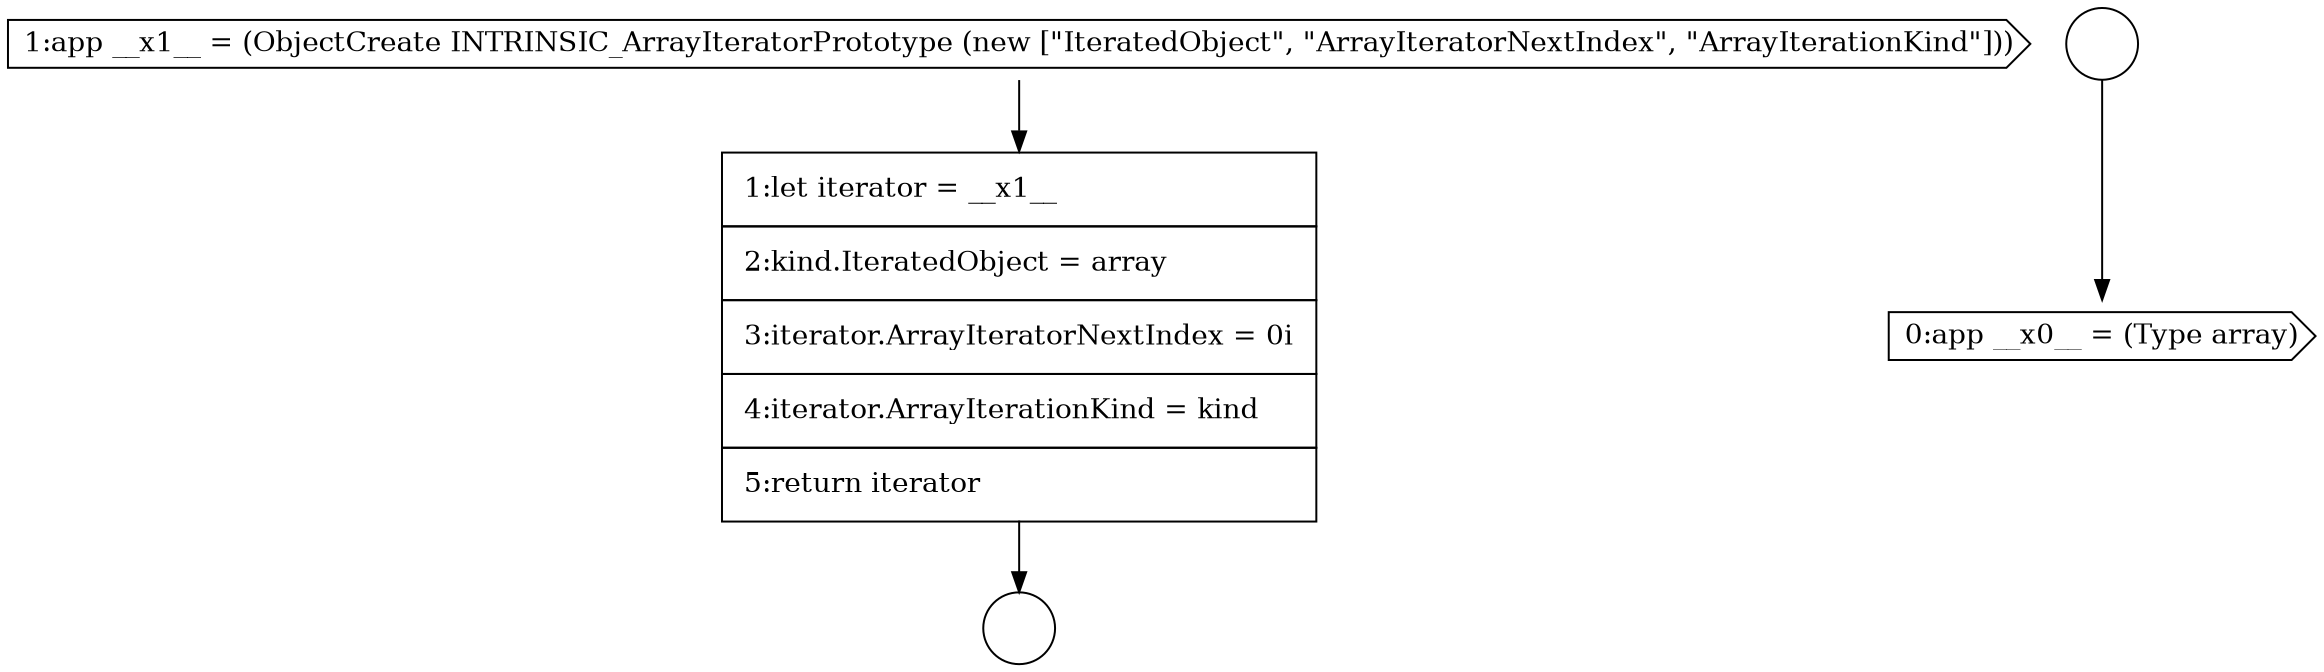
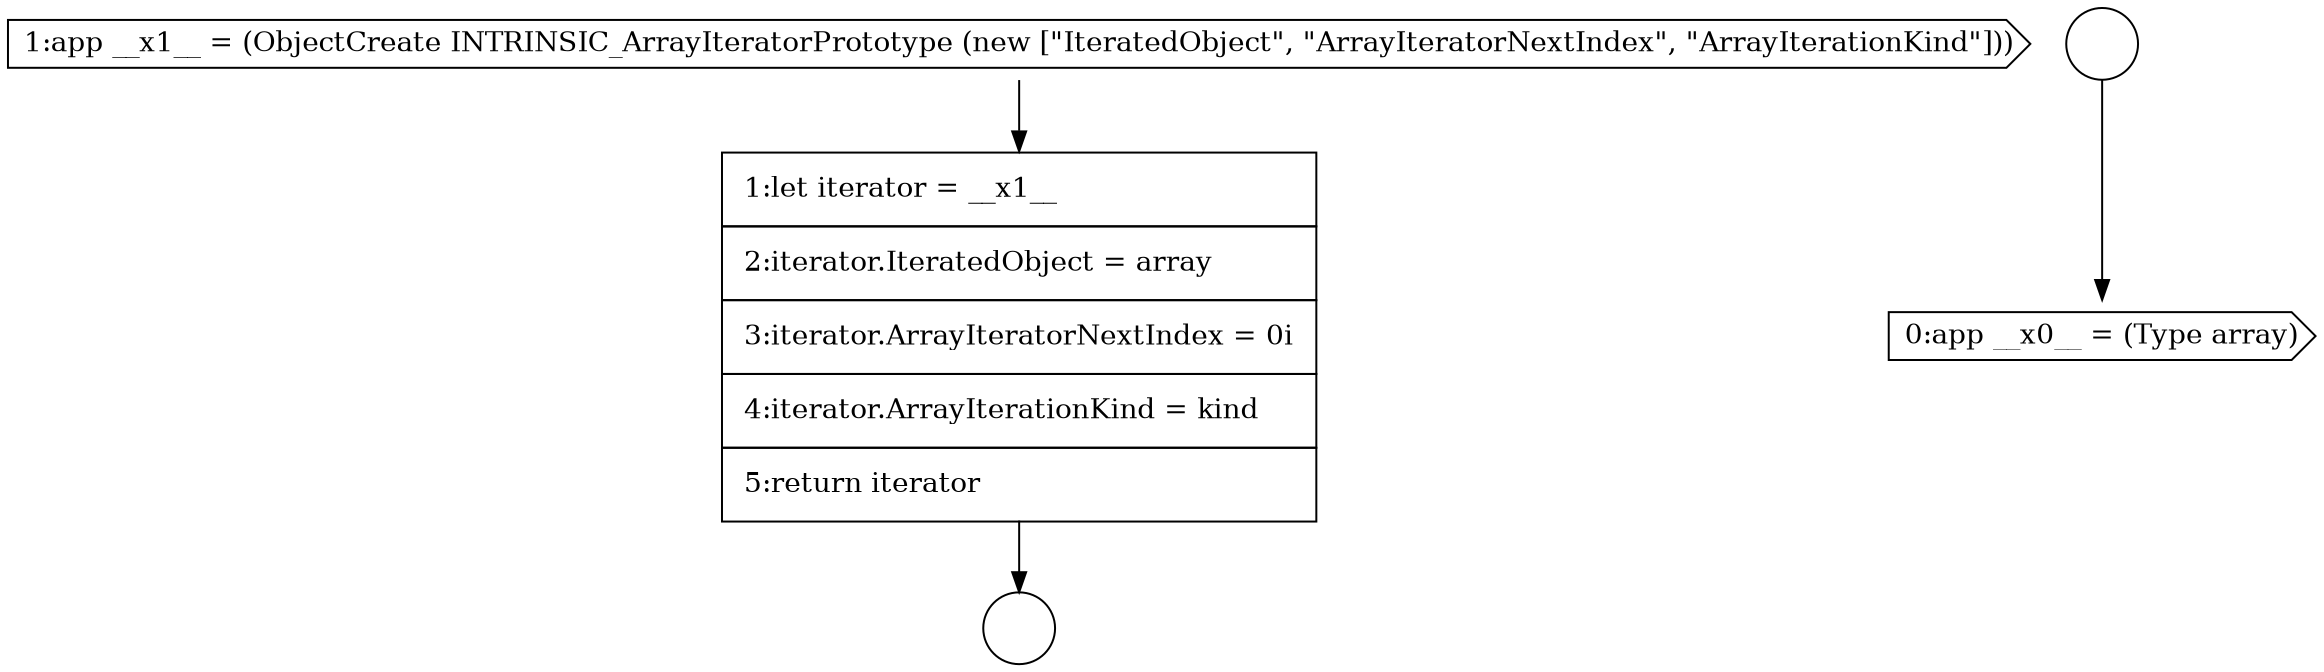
node "1:let iterator = __x1__": text "2:kind.IteratedObject = array" -> "2:iterator.IteratedObject = array"
